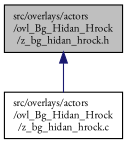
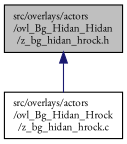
node "src/overlays/actors /ovl_Bg_Hidan_Hrock /z_bg_hidan_hrock.h": label "src/overlays/actors /ovl_Bg_Hidan_Hrock /z_bg_hidan_hrock.h" -> "src/overlays/actors /ovl_Bg_Hidan_Hidan /z_bg_hidan_hrock.h"
